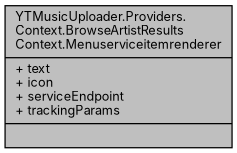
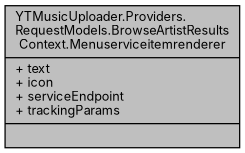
node "YTMusicUploader.Providers.": text "Context.BrowseArtistResults" -> "RequestModels.BrowseArtistResults"
